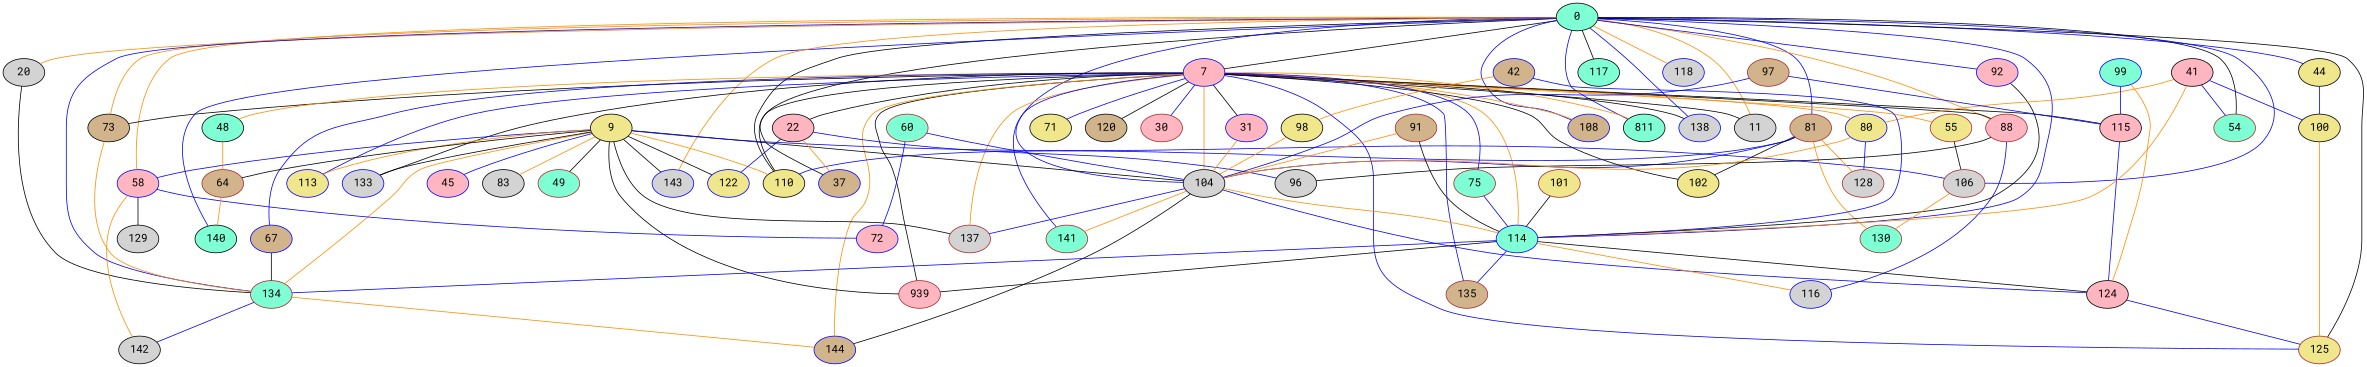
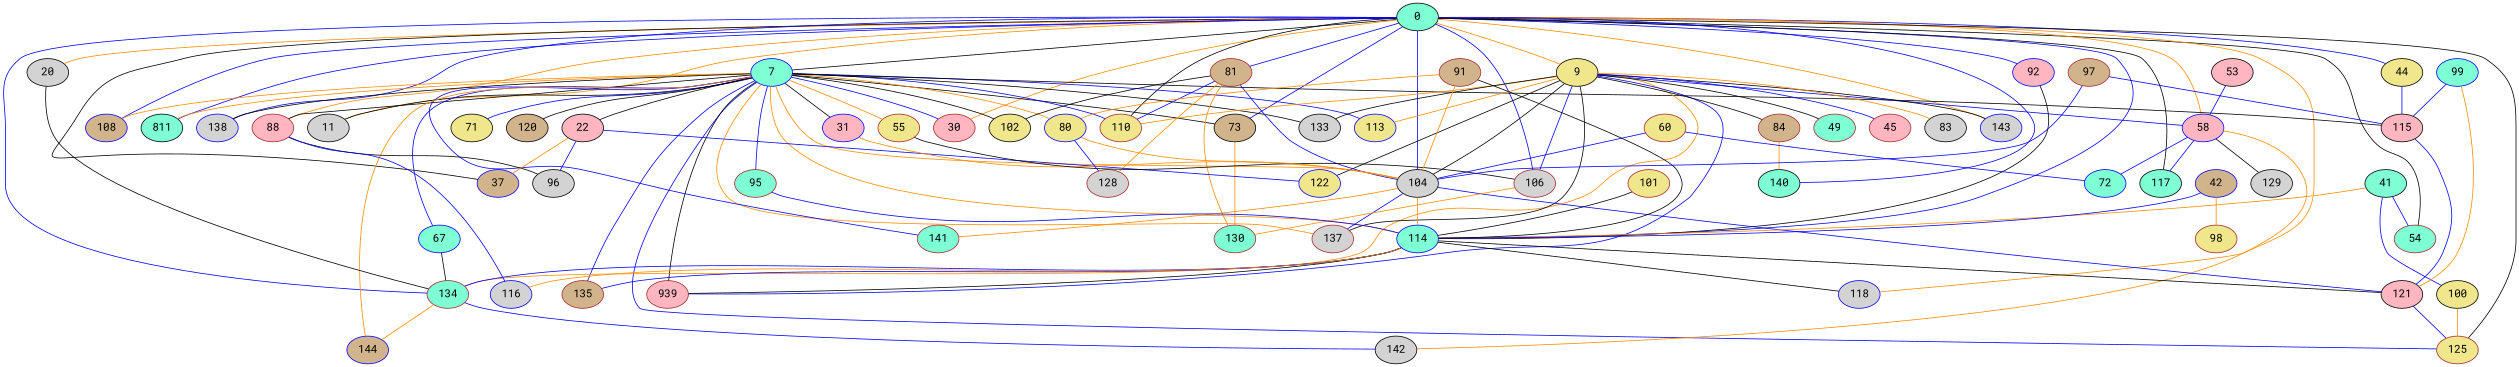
edge "0" -- "73": color darkorange -> blue
edge "0" -- "9": added
edge "0" -- "30": added
node "7": fillcolor lightpink -> aquamarine
node "41": fillcolor lightpink -> aquamarine
node "53": added
edge "7" -- "110": color black -> blue
edge "44" -- "100": now "44" -- "115"
edge "41" -- "80": now "91" -- "80"
node "48": removed
node "60": fillcolor aquamarine -> khaki
node "98": color black -> brown
edge "58" -- "117": added
edge "98" -- "104": removed
node "64": label "64" -> "84"
node "133": color blue -> black
node "45": color blue -> brown
node "110": color black -> brown
node "75": label "75" -> "95"
node "67": fillcolor tan -> aquamarine
node "72": fillcolor lightpink -> aquamarine
edge "73" -- "134": now "73" -- "130"
edge "9" -- "939": color black -> blue
edge "114" -- "118": added
edge "104" -- "144": removed
node "124": label "124" -> "121"
